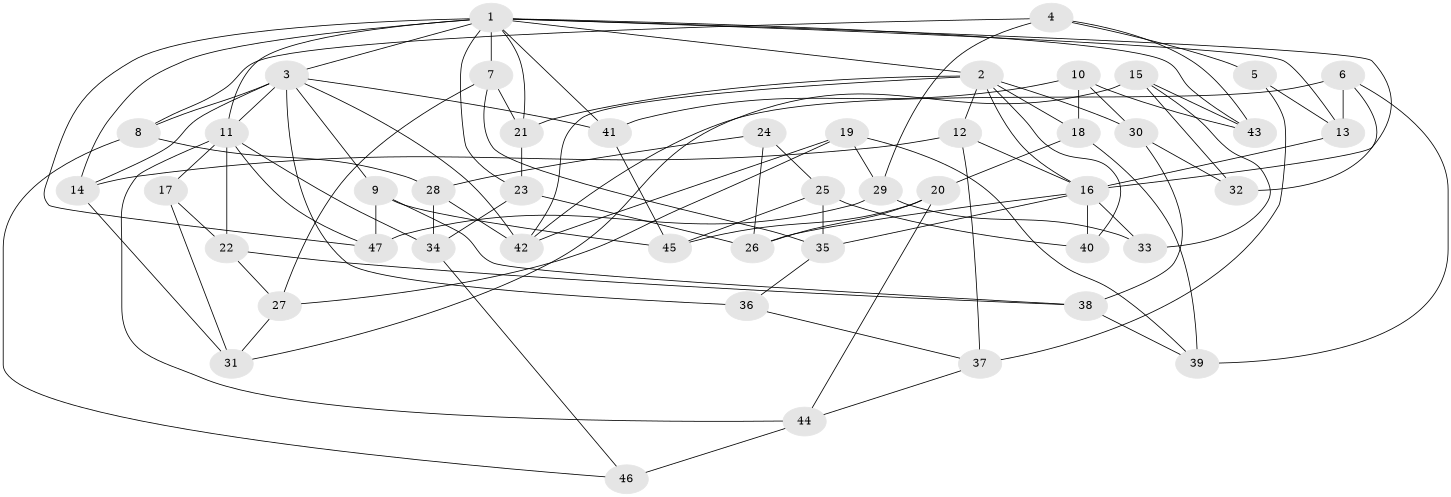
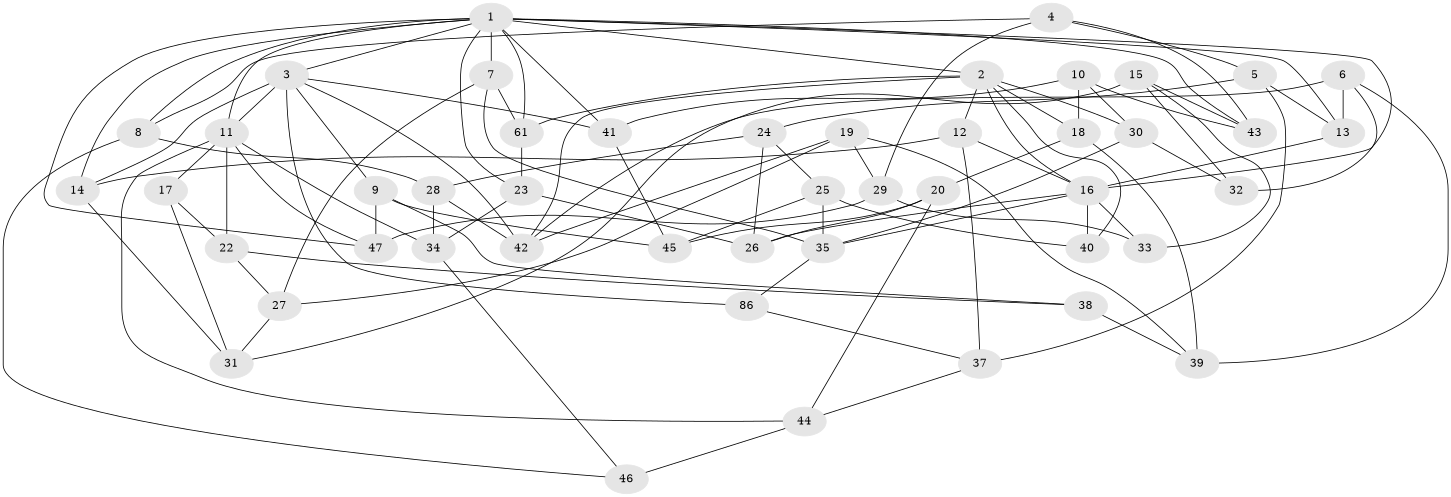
edge "3" -- "8": now "1" -- "8"
edge "5" -- "24": added
node "21": label "21" -> "61"
edge "30" -- "38": now "30" -- "35"
node "36": label "36" -> "86"
